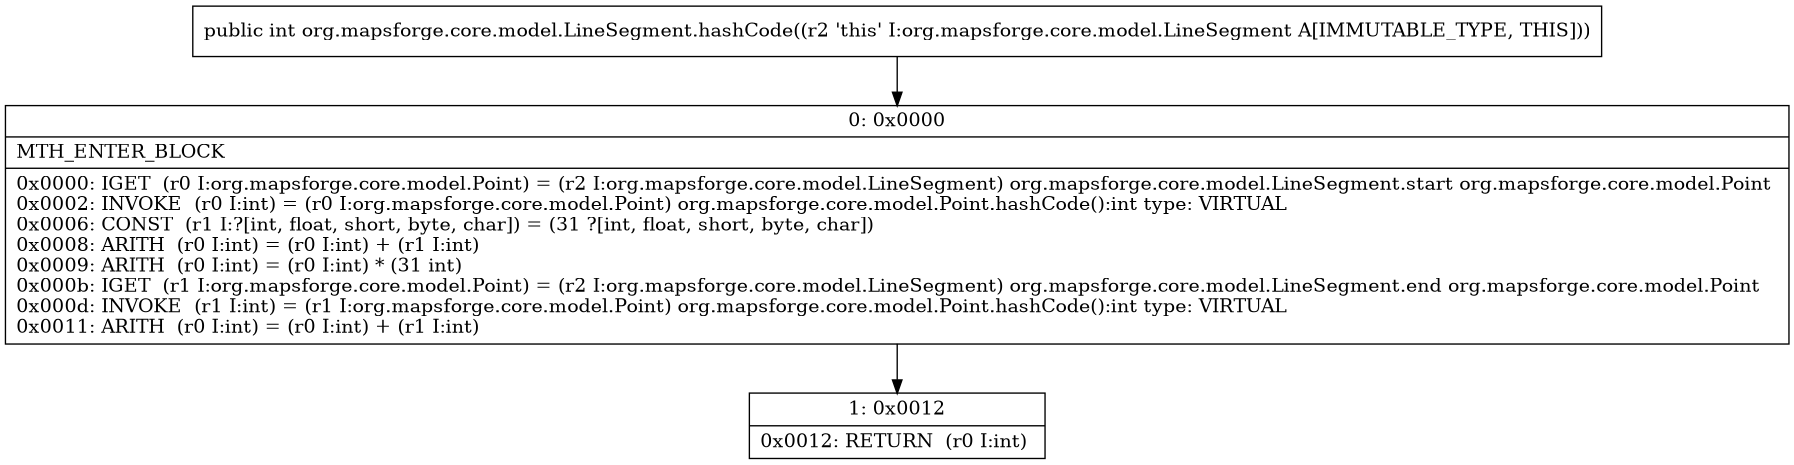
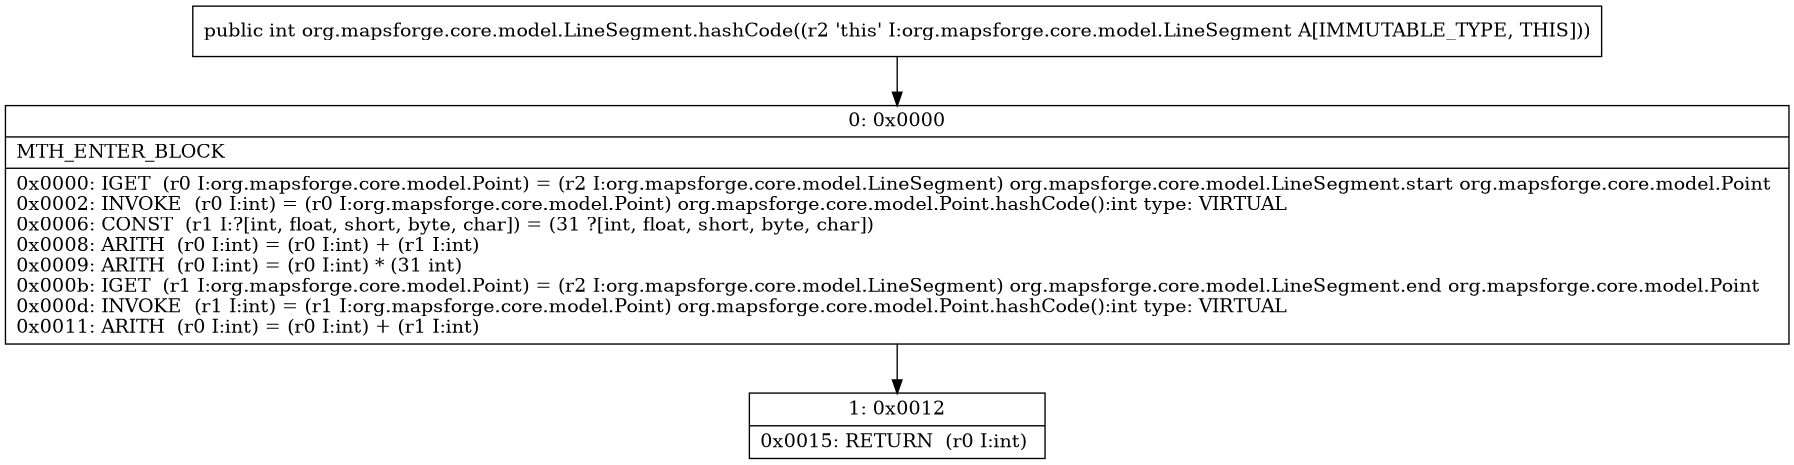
node "1: 0x0012": text "0x0012: RETURN  (r0 I:int)" -> "0x0015: RETURN  (r0 I:int)"
